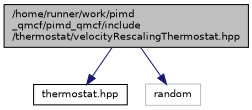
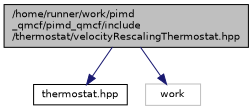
node "random": label "random" -> "work"
